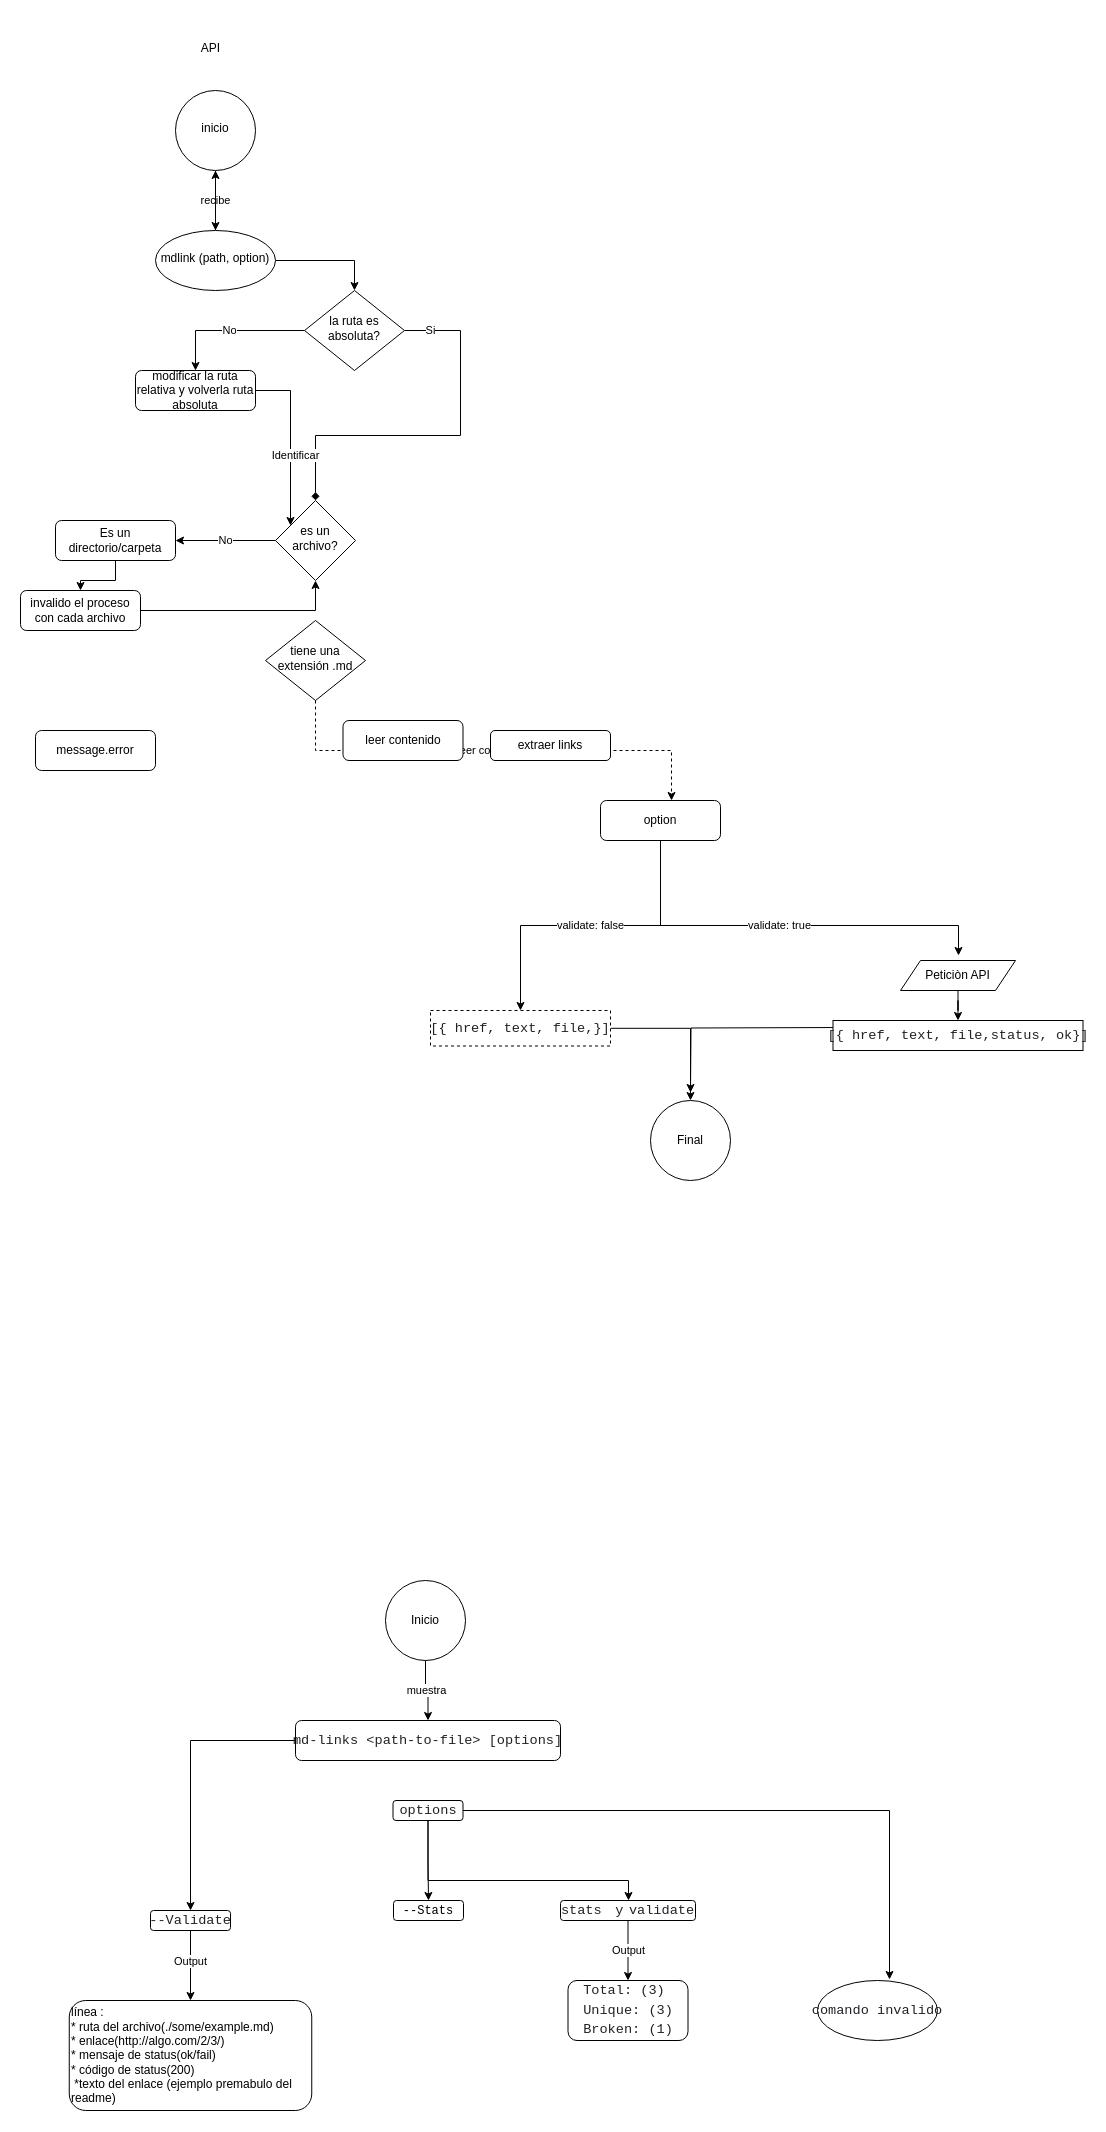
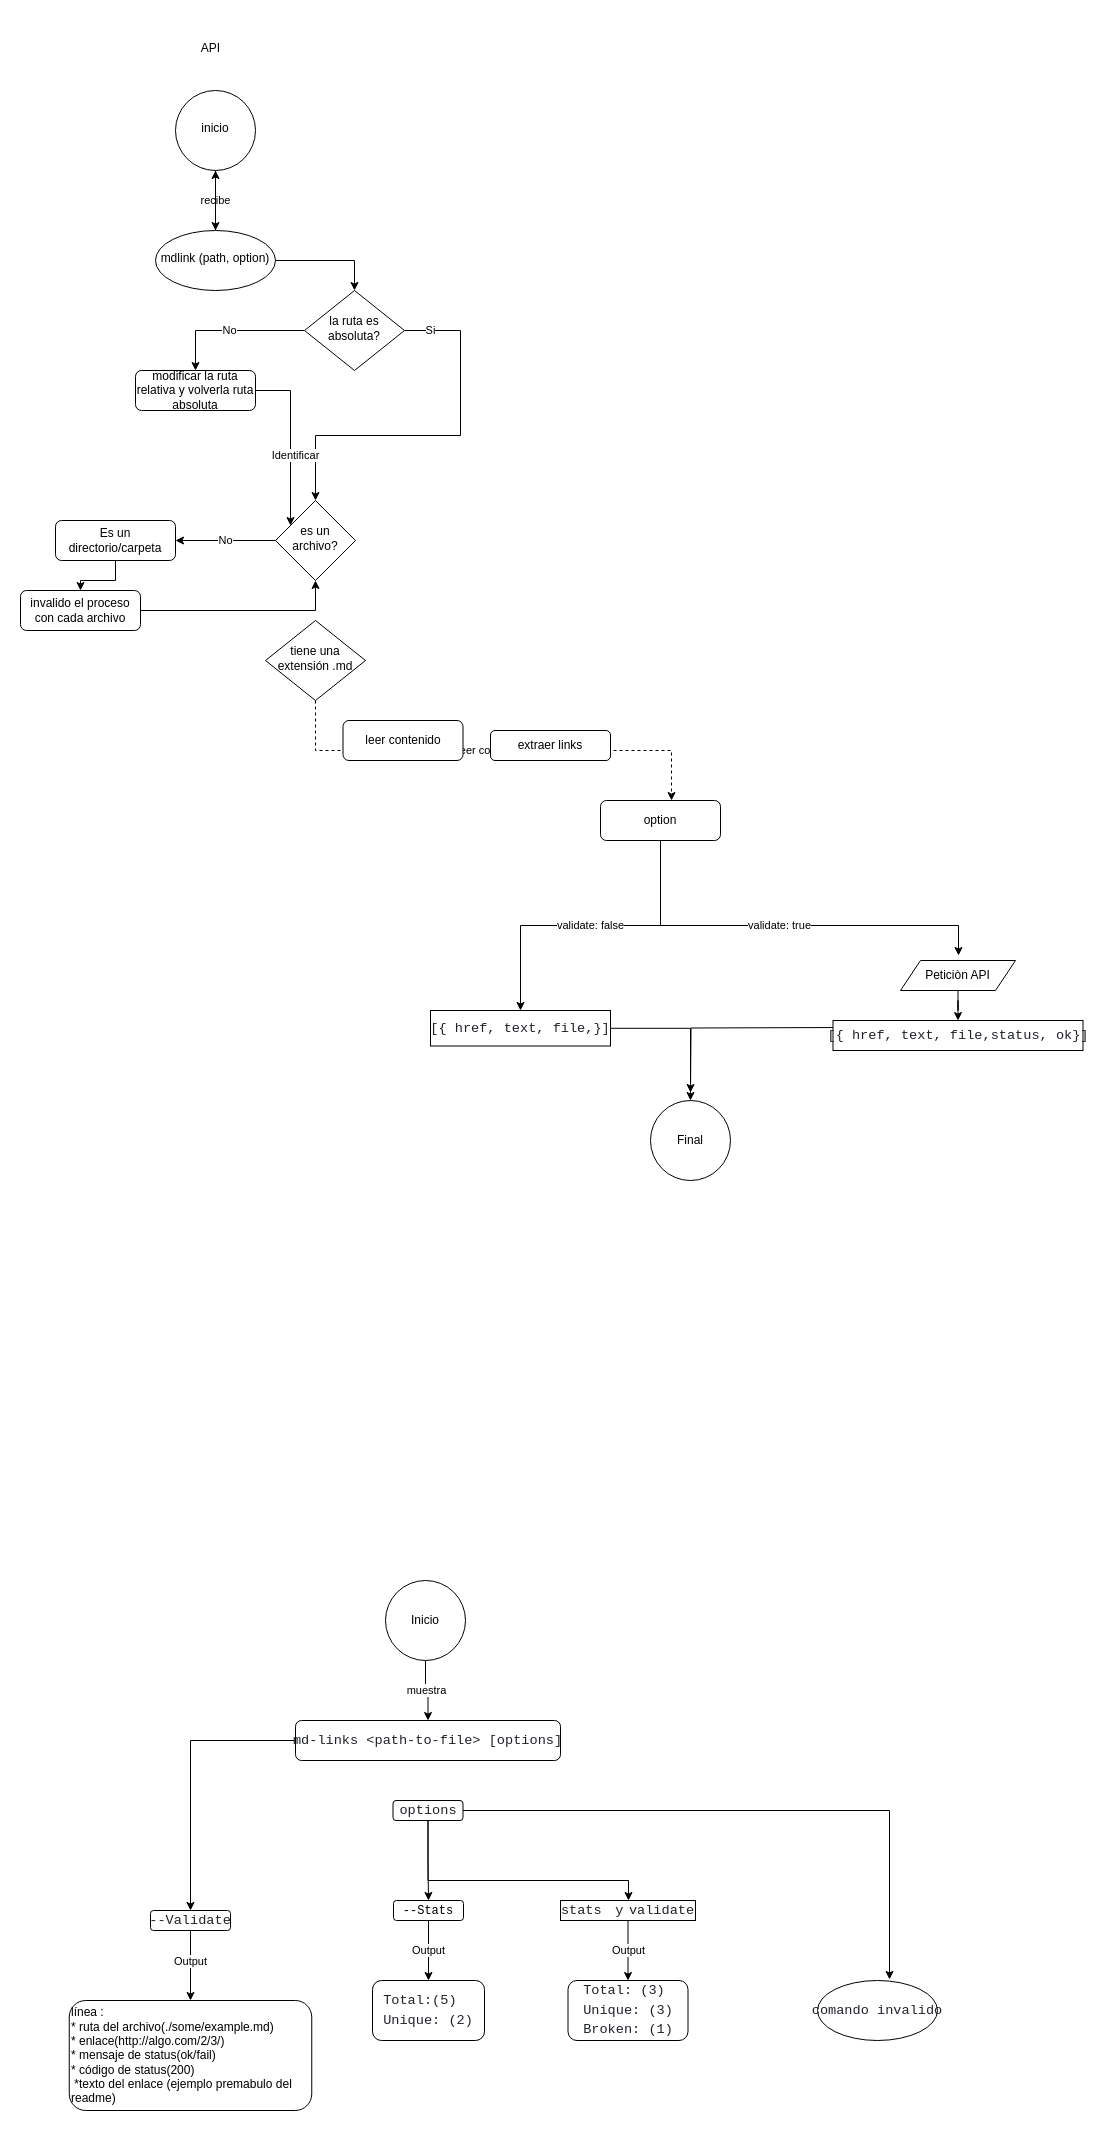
edge "la ruta es absoluta?" -> "es un archivo?": arrowhead diamond -> classic
node "message.error": removed
node "[{ href, text, file,}]": style dashed -> solid
node "stats yvalidate": shape rounded rectangle -> rectangle
edge "--Stats" -> "Total:(5) Unique: (2)": added, label "Output"
node "Total:(5) Unique: (2)": added
